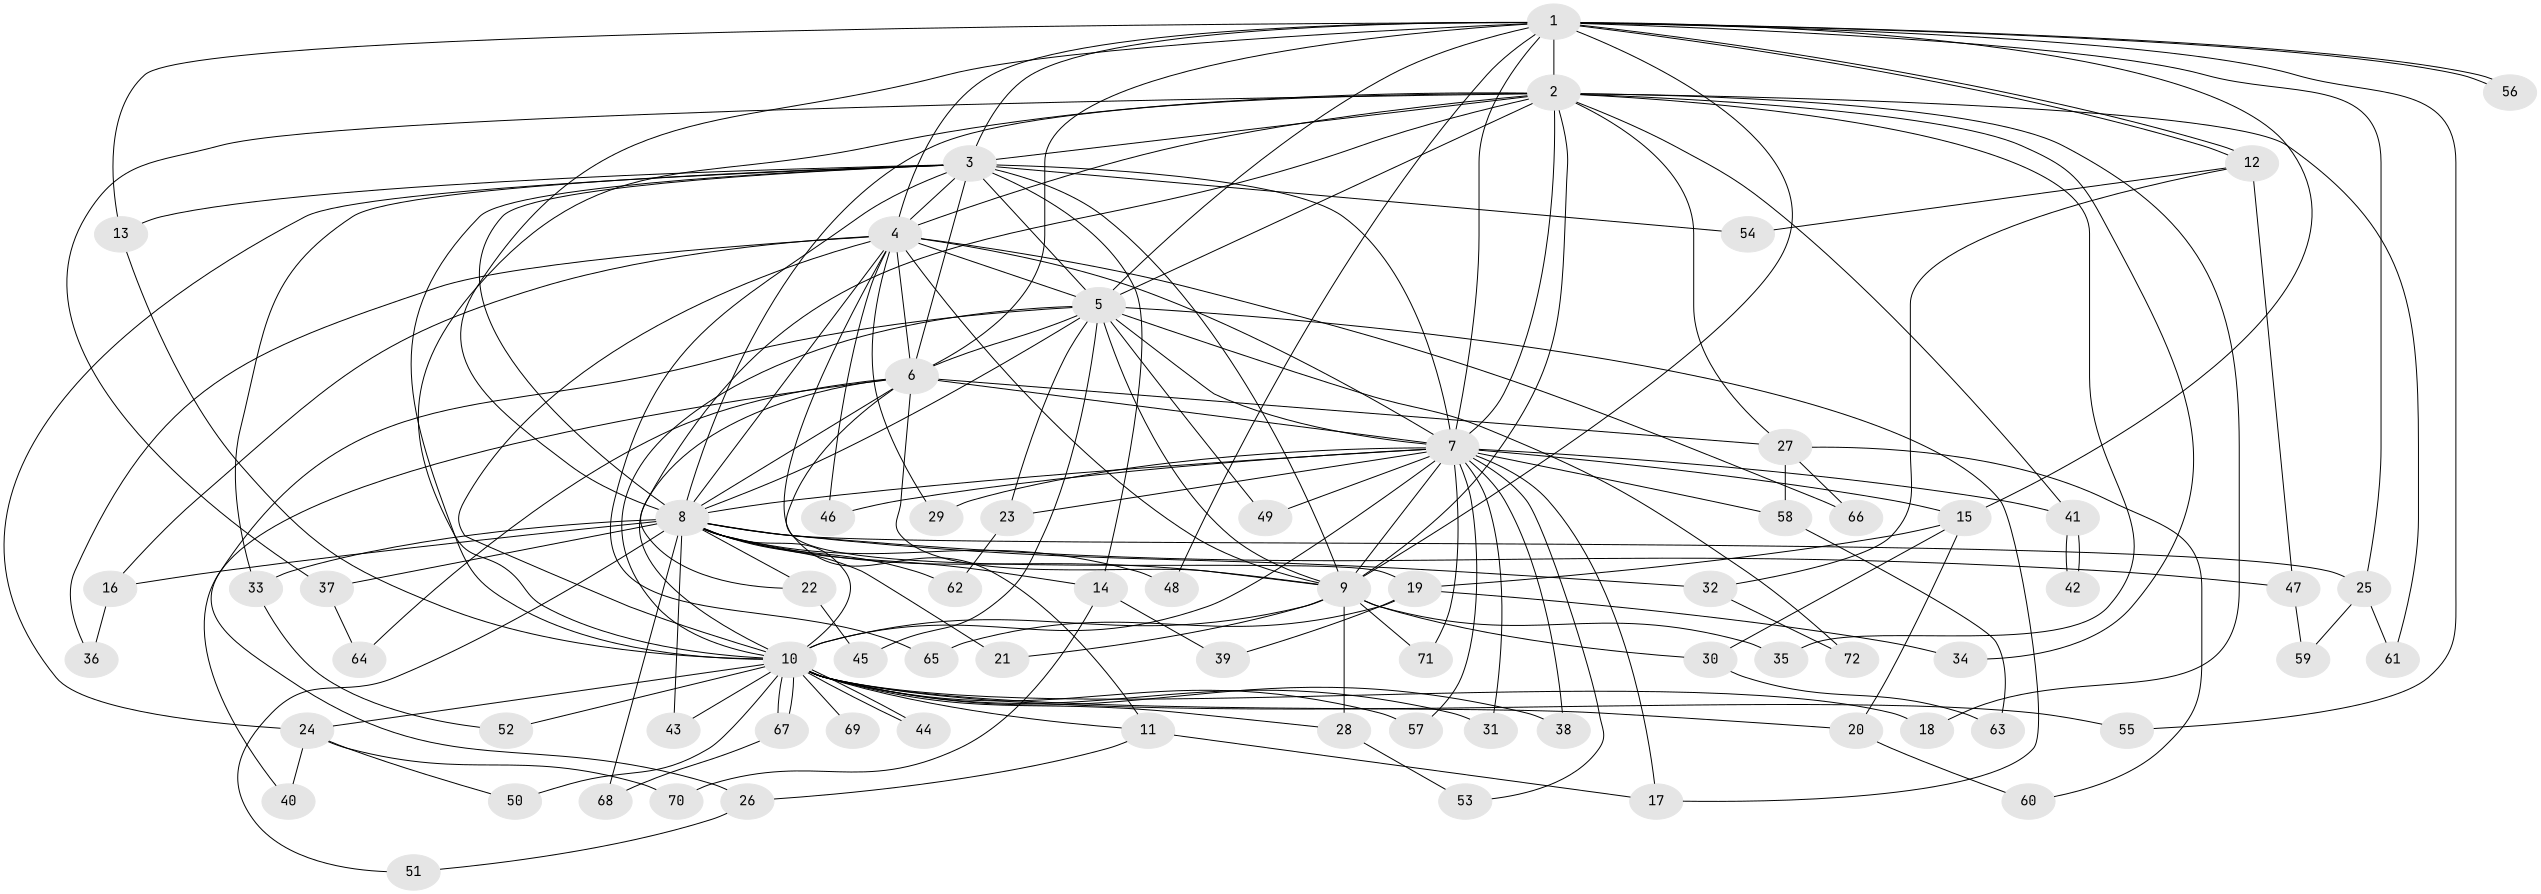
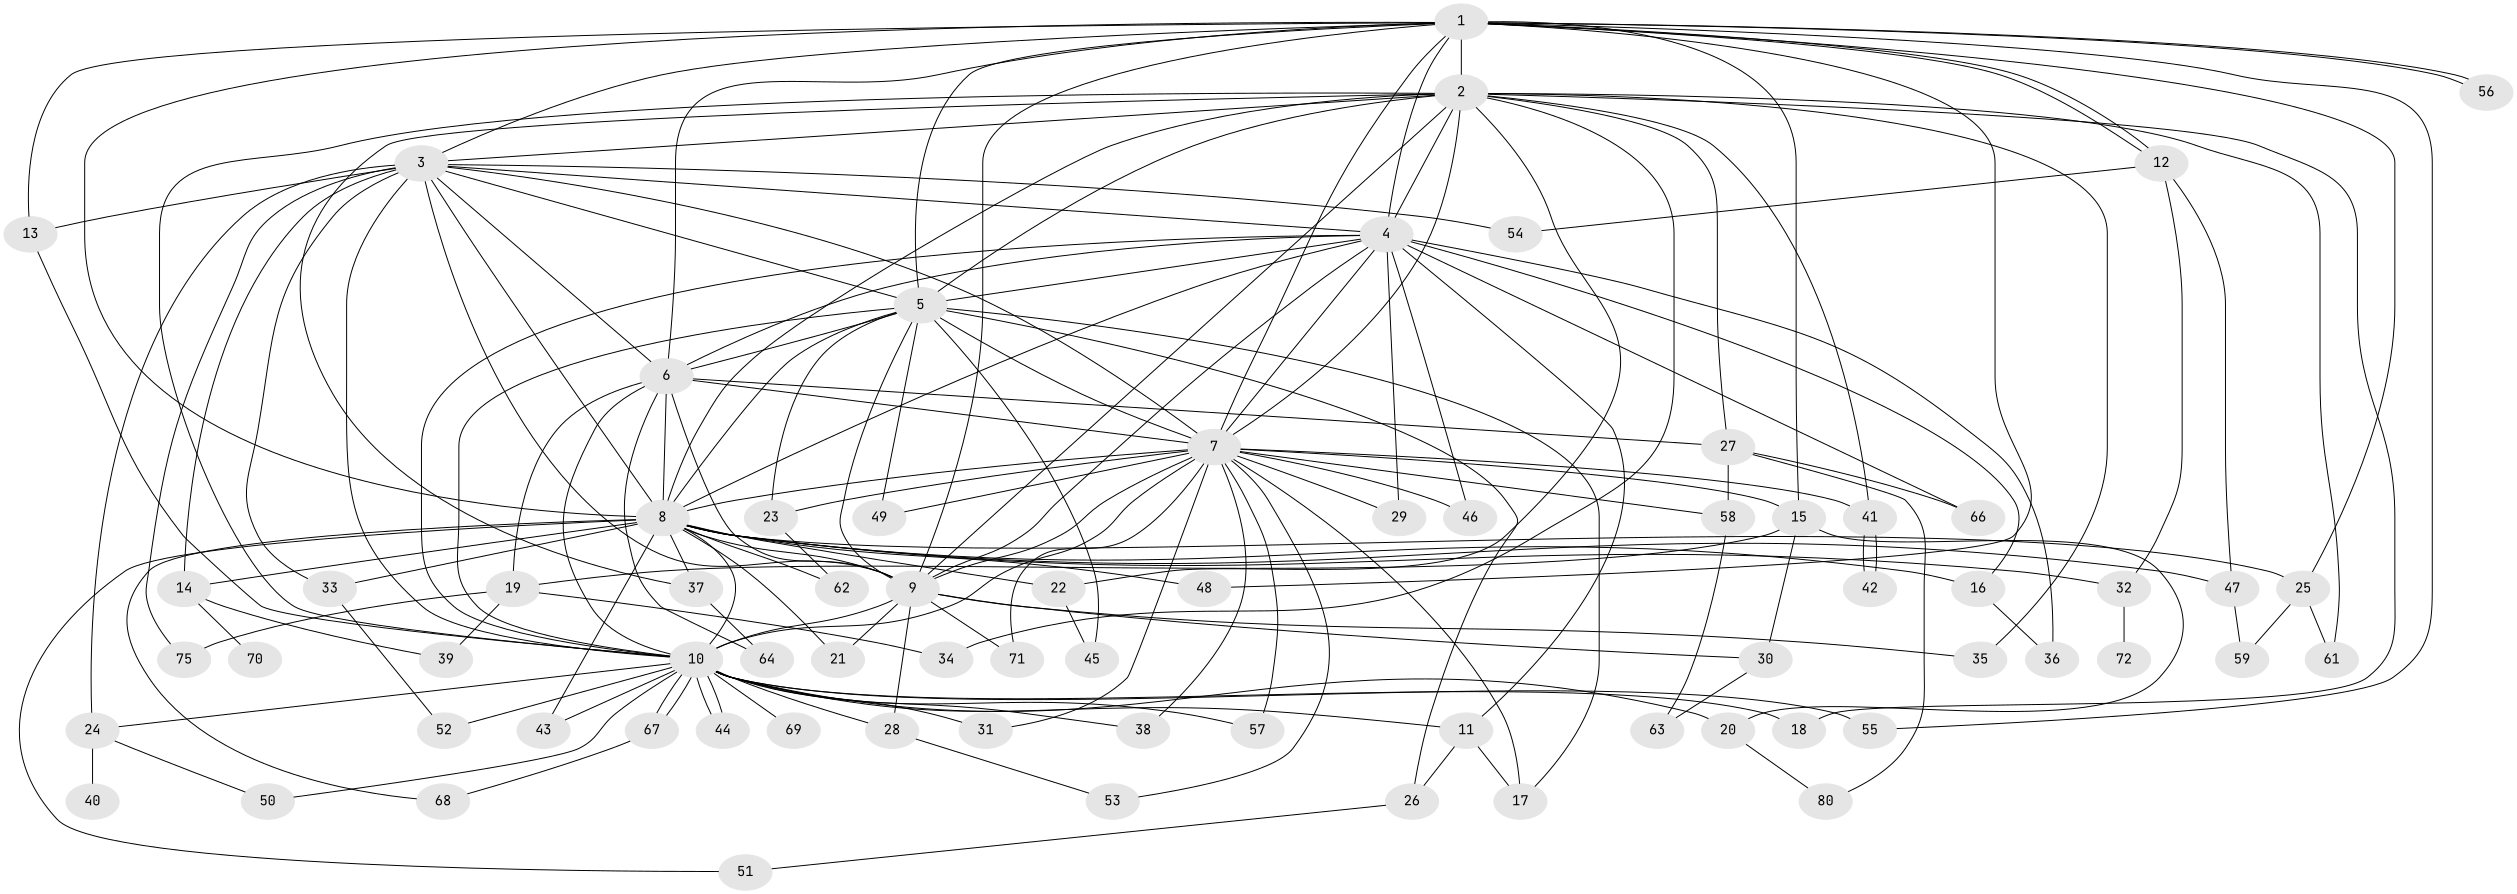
edge "5" -- "72": removed
edge "6" -- "40": removed
node "65": label "65" -> "75"
edge "24" -- "70": removed
node "60": label "60" -> "80"
